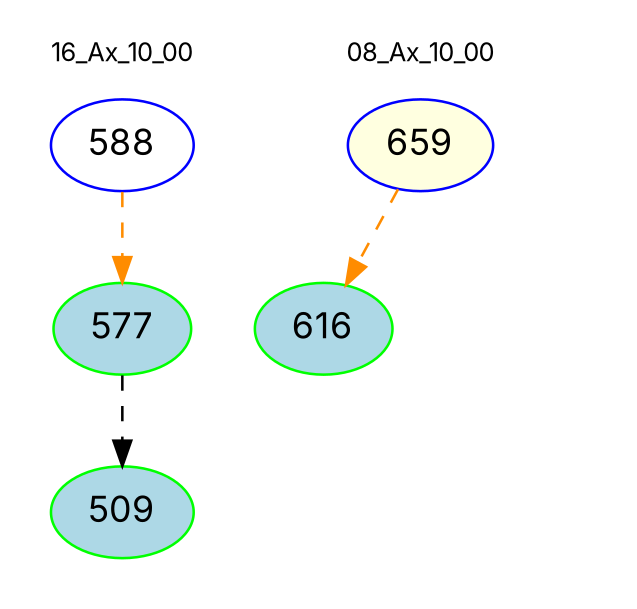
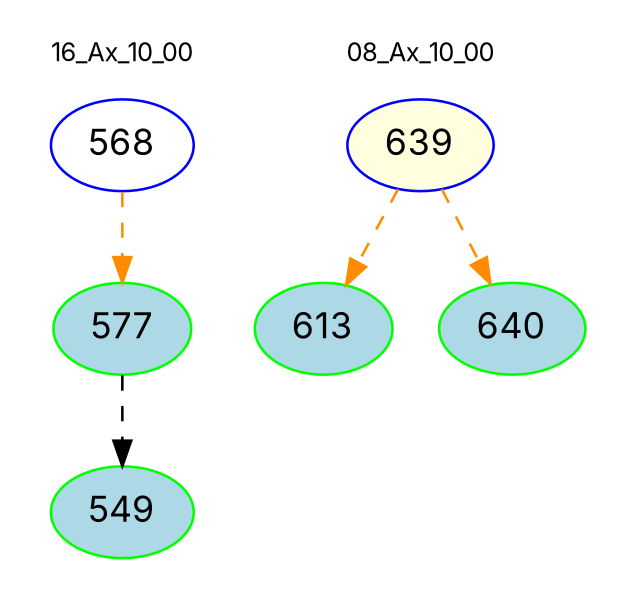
node "588": label "588" -> "568"
node "659": label "659" -> "639"
node "616": label "616" -> "613"
node "640": added
node "509": label "509" -> "549"
